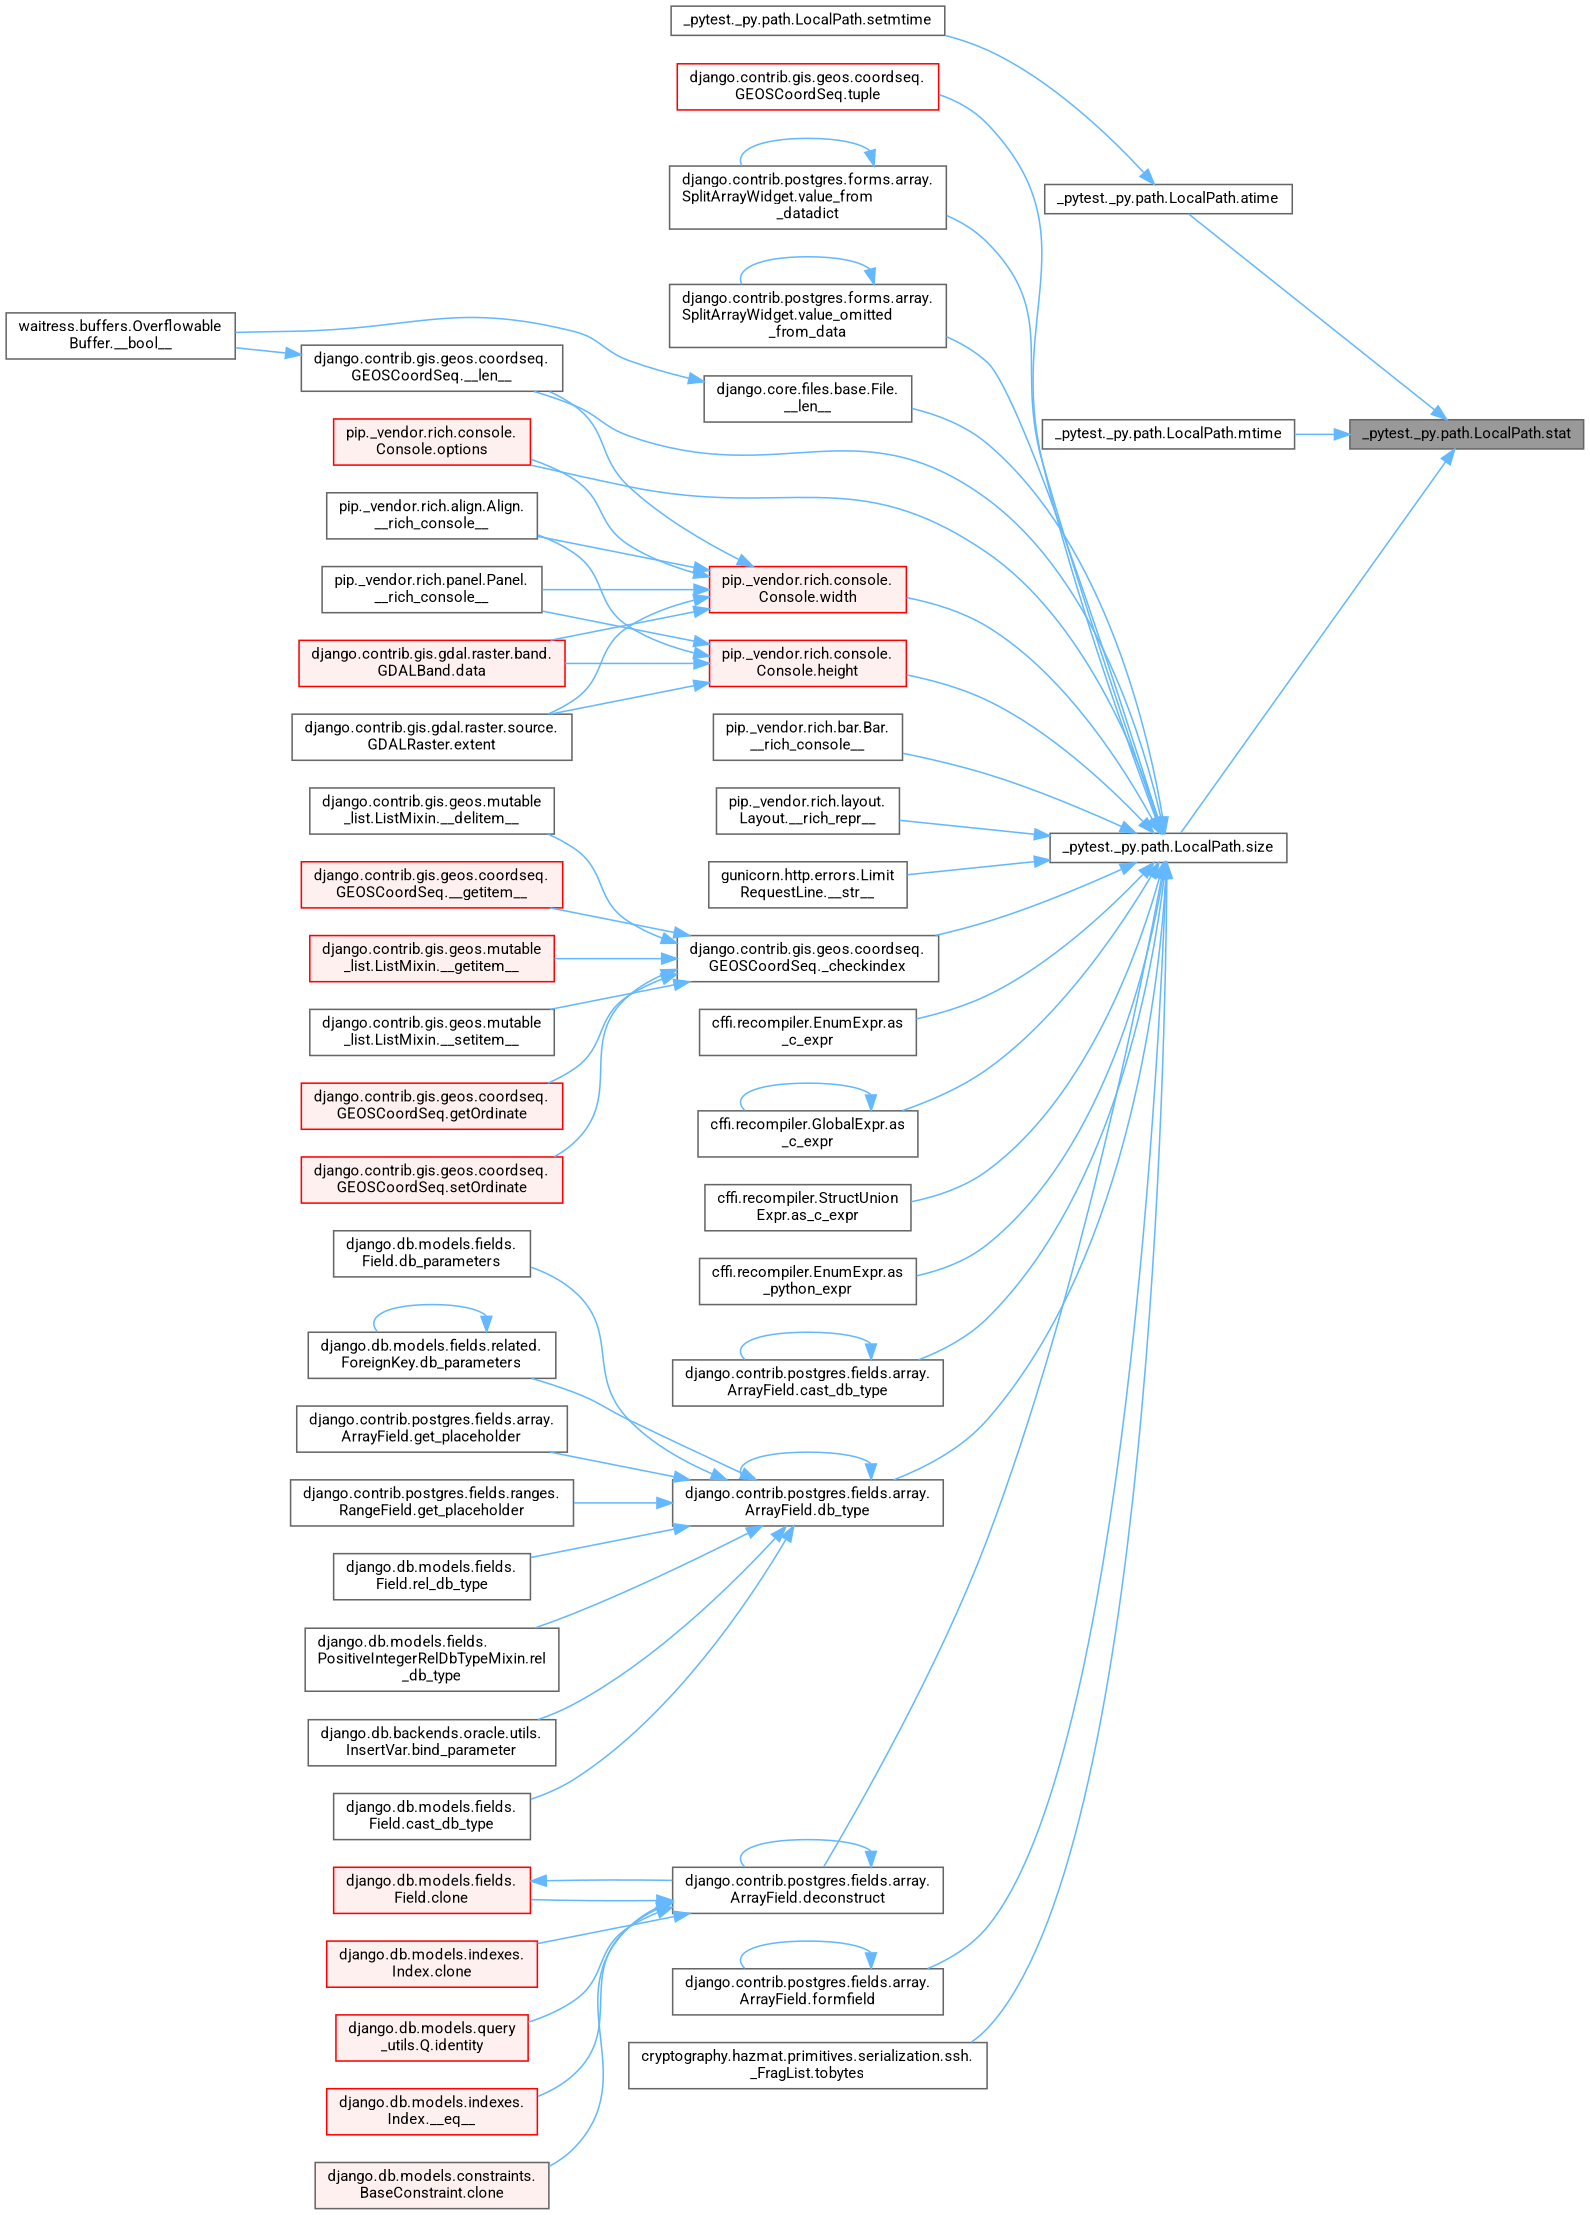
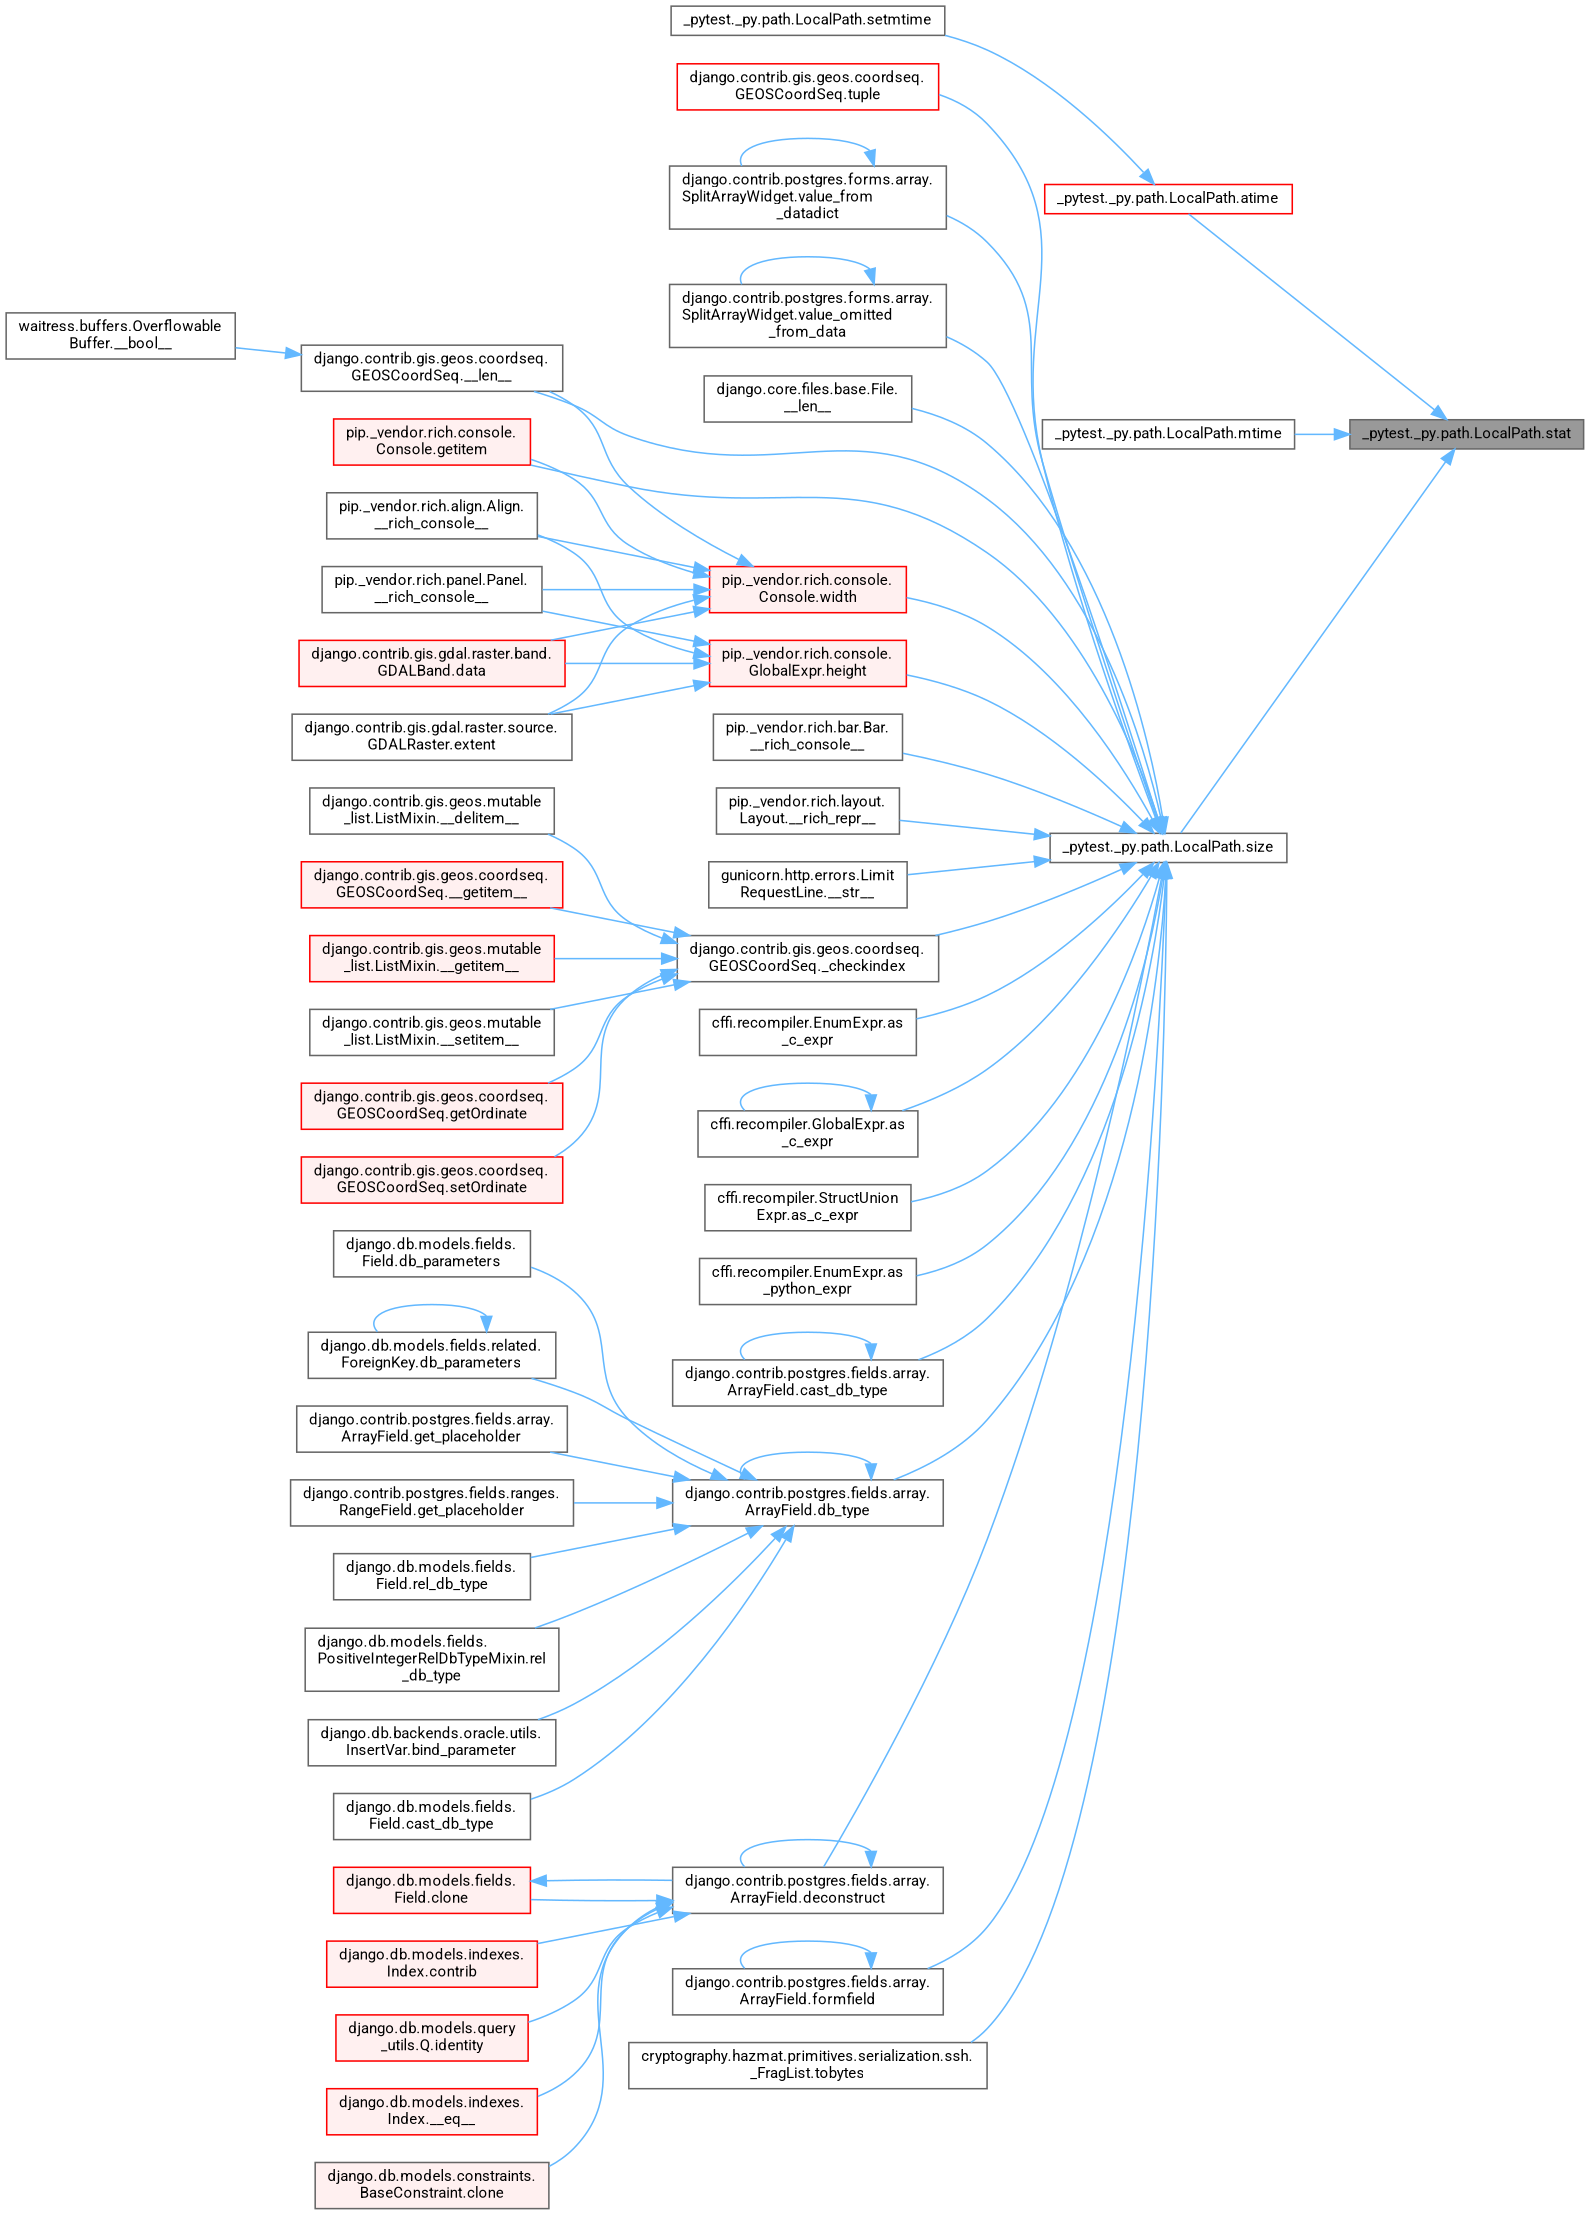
node "_pytest._py.path.LocalPath.atime": color grey40 -> red
edge "waitress.buffers.Overflowable Buffer.__bool__" -> "django.core.files.base.File. __len__": removed
node "pip._vendor.rich.console. Console.options": label "pip._vendor.rich.console. Console.options" -> "pip._vendor.rich.console. Console.getitem"
node "pip._vendor.rich.console. Console.height": label "pip._vendor.rich.console. Console.height" -> "pip._vendor.rich.console. GlobalExpr.height"
node "django.db.models.indexes. Index.clone": label "django.db.models.indexes. Index.clone" -> "django.db.models.indexes. Index.contrib"
